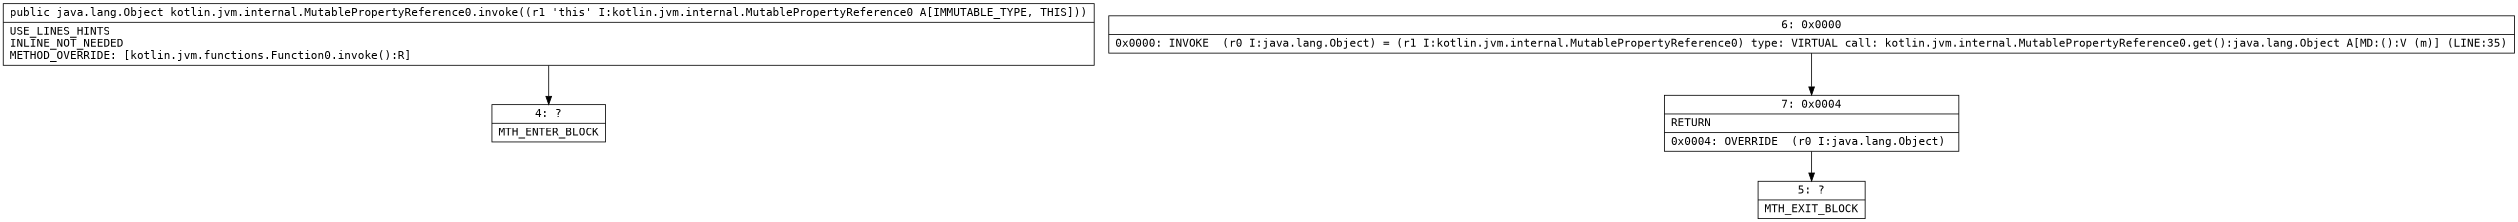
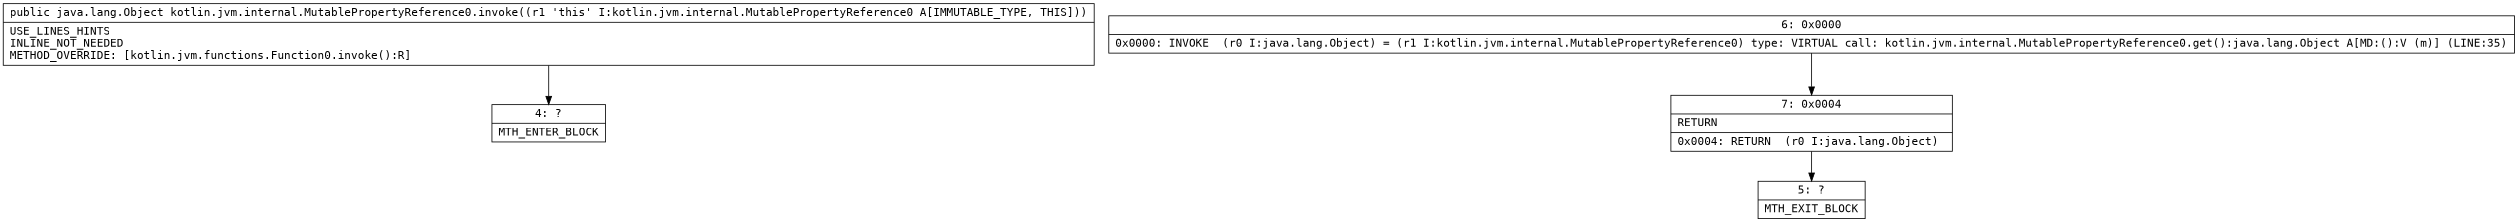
node "7: 0x0004": text "0x0004: OVERRIDE  (r0 I:java.lang.Object)" -> "0x0004: RETURN  (r0 I:java.lang.Object)"
